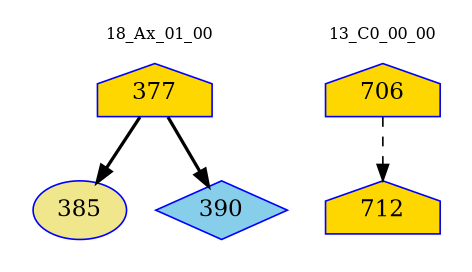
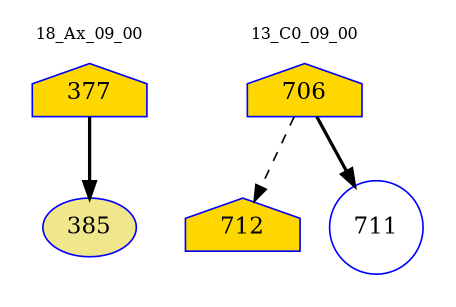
cluster "18_Ax_01_00": label "18_Ax_01_00" -> "18_Ax_09_00"
cluster "13_C0_00_00": label "13_C0_00_00" -> "13_C0_09_00"
node "390": removed
node "711": added
